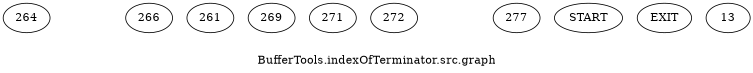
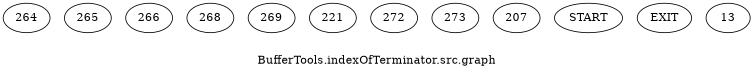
node "265": added
node "261": label "261" -> "268"
node "271": label "271" -> "221"
node "273": added
node "277": label "277" -> "207"
